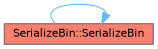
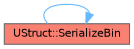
node "SerializeBin::SerializeBin": label "SerializeBin::SerializeBin" -> "UStruct::SerializeBin"
